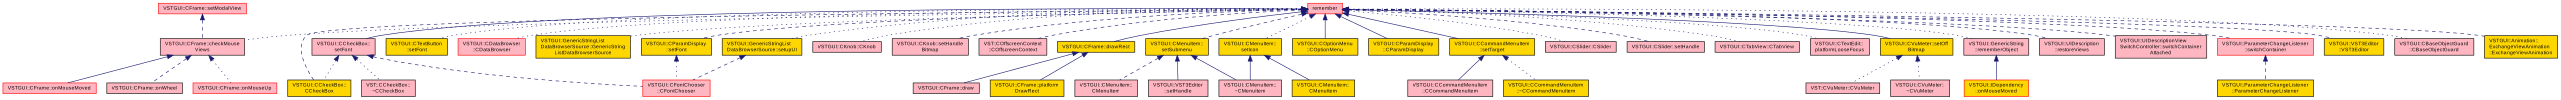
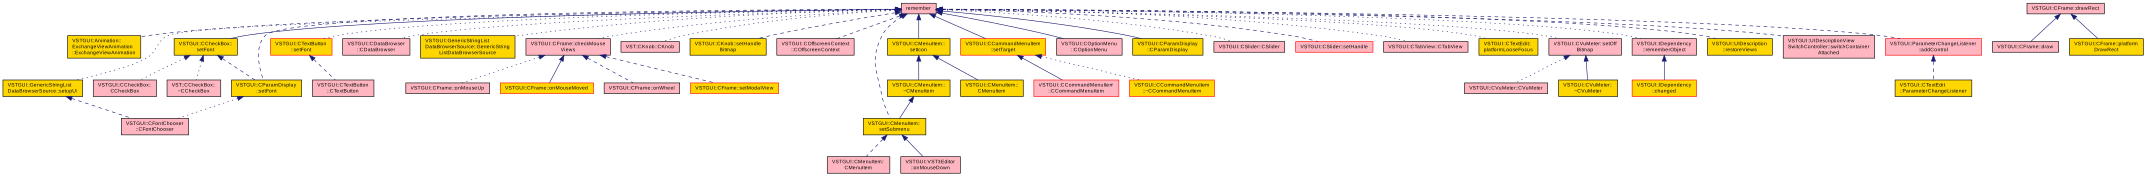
node "VSTGUI::CFrame::setModalView": fillcolor lightpink -> gold
node "remember": color red -> black
edge "VSTGUI::CCheckBox:: CCheckBox" -> "remember": removed
edge "VSTGUI::CVuMeter::setOff Bitmap" -> "remember": style solid -> dotted
edge "VSTGUI::CFrame::drawRect" -> "remember": removed
edge "VSTGUI::CMenuItem:: setIcon" -> "remember": style dotted -> solid
edge "VSTGUI::CFrame::checkMouse Views" -> "VSTGUI::CFrame::setModalView": reversed
node "VSTGUI::CCheckBox:: setFont": fillcolor lightpink -> gold
node "VSTGUI::CTextButton ::setFont": color black -> red
node "VSTGUI::CDataBrowser ::CDataBrowser": color red -> black
node "VSTGUI::CKnob::CKnob": label "VSTGUI::CKnob::CKnob" -> "VST::CKnob::CKnob"
node "VSTGUI::CKnob::setHandle Bitmap": fillcolor lightpink -> gold
node "VST::COffscreenContext ::COffscreenContext": label "VST::COffscreenContext ::COffscreenContext" -> "VSTGUI::COffscreenContext ::COffscreenContext"
node "VSTGUI::CFrame::drawRect": fillcolor gold -> lightpink
node "VSTGUI::COptionMenu ::COptionMenu": fillcolor gold -> lightpink
node "VSTGUI::CCommandMenuItem ::setTarget": color black -> red
node "VSTGUI::CSlider::setHandle": color black -> red
node "VSTGUI::CTextEdit:: platformLooseFocus": fillcolor lightpink -> gold
node "VSTGUI::CVuMeter::setOff Bitmap": fillcolor gold -> lightpink
node "VSTGUI::GenericString ::rememberObject": label "VSTGUI::GenericString ::rememberObject" -> "VSTGUI::IDependency ::rememberObject"
node "VSTGUI::UIDescription ::restoreViews": fillcolor lightpink -> gold
node "VSTGUI::ParameterChangeListener ::switchContainer": label "VSTGUI::ParameterChangeListener ::switchContainer" -> "VSTGUI::ParameterChangeListener ::addControl"
node "VSTGUI::VST3Editor ::VST3Editor": removed
node "VSTGUI::CBaseObjectGuard ::CBaseObjectGuard": removed
edge "VSTGUI::CMenuItem:: ~CMenuItem" -> "VSTGUI::CMenuItem:: setSubmenu": reversed
edge "VSTGUI::CVuMeter:: ~CVuMeter" -> "VSTGUI::CVuMeter::setOff Bitmap": style dotted -> solid
edge "VSTGUI::CFontChooser ::CFontChooser" -> "VSTGUI::CCheckBox:: setFont": now "VSTGUI::CParamDisplay ::setFont" -> "VSTGUI::CCheckBox:: setFont"
node "VSTGUI::CFrame::onMouseMoved": fillcolor lightpink -> gold
node "VSTGUI::CFrame::onMouseUp": color red -> black
node "VSTGUI::CCheckBox:: CCheckBox": fillcolor gold -> lightpink
node "VSTGUI::CTextButton ::CTextButton": added
node "VSTGUI::CFontChooser ::CFontChooser": color red -> black
node "VSTGUI::VST3Editor ::setHandle": label "VSTGUI::VST3Editor ::setHandle" -> "VSTGUI::VST3Editor ::onMouseDown"
node "VSTGUI::CMenuItem:: ~CMenuItem": fillcolor lightpink -> gold
node "VSTGUI::CCommandMenuItem ::CCommandMenuItem": color black -> red
node "VSTGUI::CCommandMenuItem ::~CCommandMenuItem": color black -> red
node "VST::CVuMeter::CVuMeter": label "VST::CVuMeter::CVuMeter" -> "VSTGUI::CVuMeter::CVuMeter"
node "VSTGUI::CVuMeter:: ~CVuMeter": fillcolor lightpink -> gold
node "VSTGUI::IDependency ::onMouseMoved": label "VSTGUI::IDependency ::onMouseMoved" -> "VSTGUI::IDependency ::changed"
node "VSTGUI::ParameterChangeListener ::ParameterChangeListener": label "VSTGUI::ParameterChangeListener ::ParameterChangeListener" -> "VSTGUI::CTextEdit ::ParameterChangeListener"
